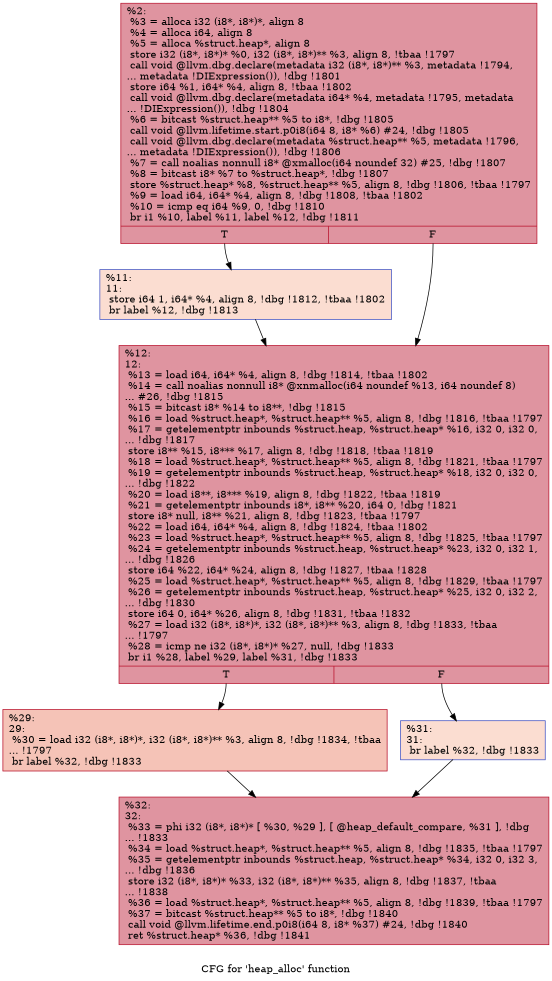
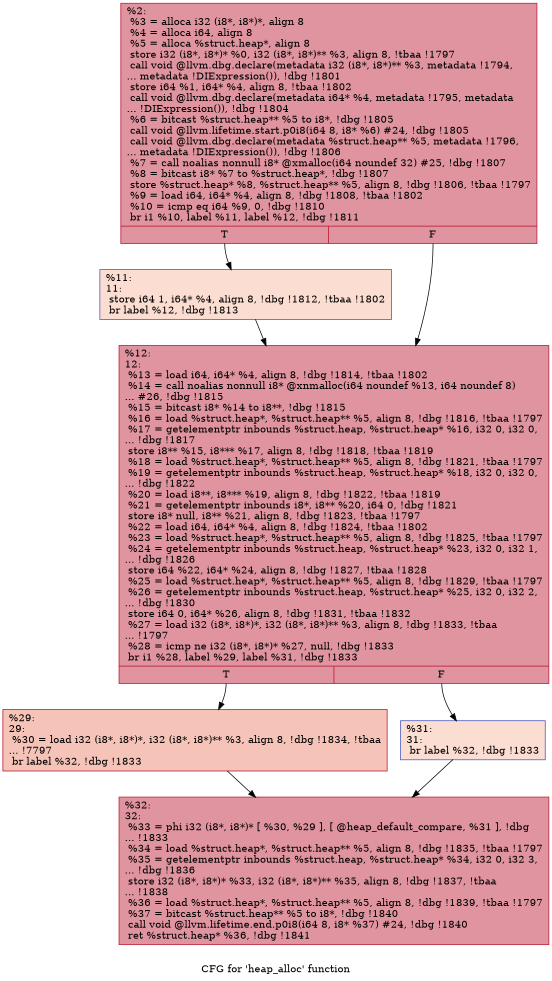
node "%29:": text "... !1797" -> "... !7797"
